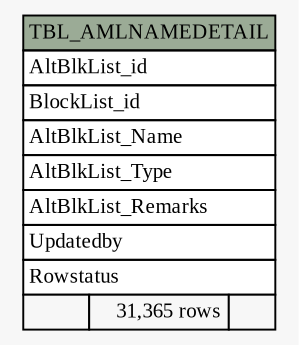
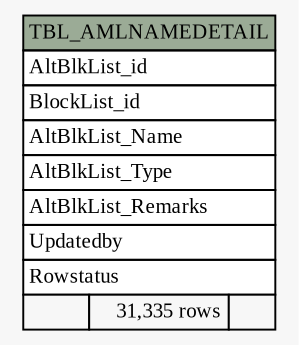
node "TBL_AMLNAMEDETAIL": text "31,365 rows" -> "31,335 rows"
